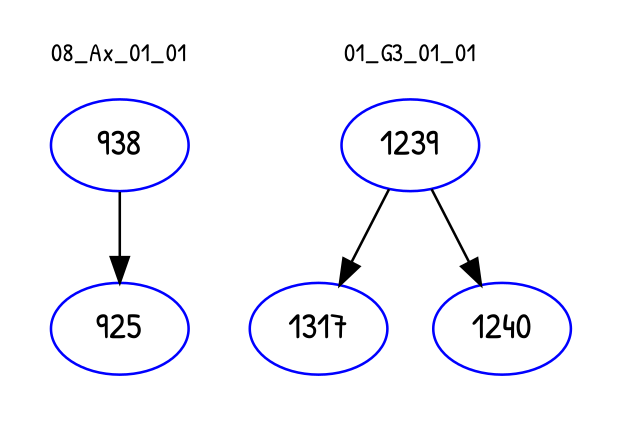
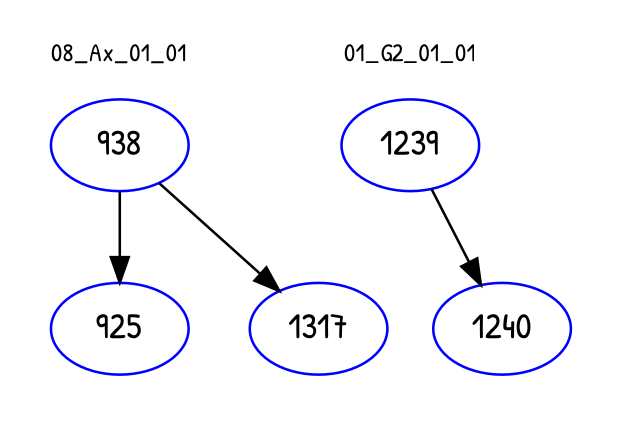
cluster "01_G3_01_01": label "01_G3_01_01" -> "01_G2_01_01"
edge "1239" -> "1317": now "938" -> "1317"
